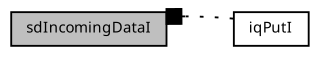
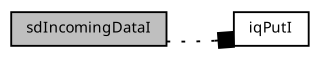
edge "iqPutI" -> "sdIncomingDataI": reversed
